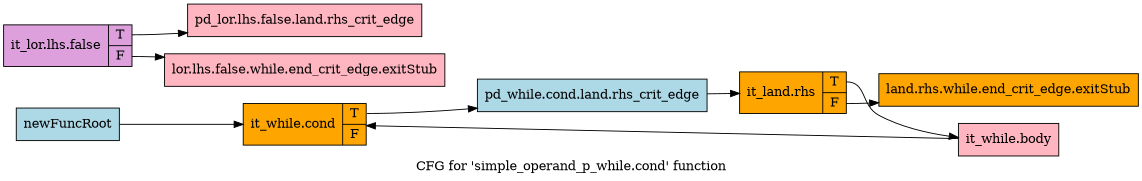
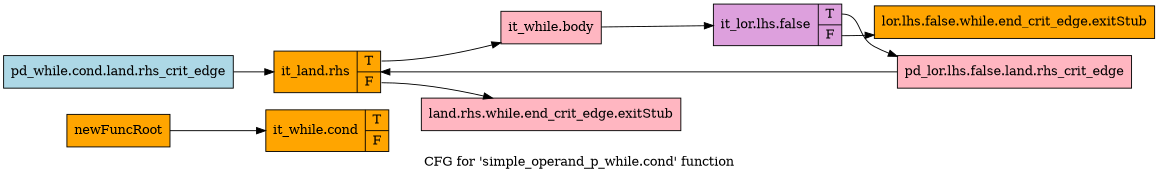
node "lor.lhs.false.while.end_crit_edge.exitStub": fillcolor lightpink -> orange
edge "pd_lor.lhs.false.land.rhs_crit_edge" -> "it_land.rhs": added
node "land.rhs.while.end_crit_edge.exitStub": fillcolor orange -> lightpink
edge "it_while.cond" -> "pd_while.cond.land.rhs_crit_edge": removed
node "newFuncRoot": fillcolor lightblue -> orange
edge "it_while.body" -> "it_while.cond": now "it_while.body" -> "it_lor.lhs.false"
